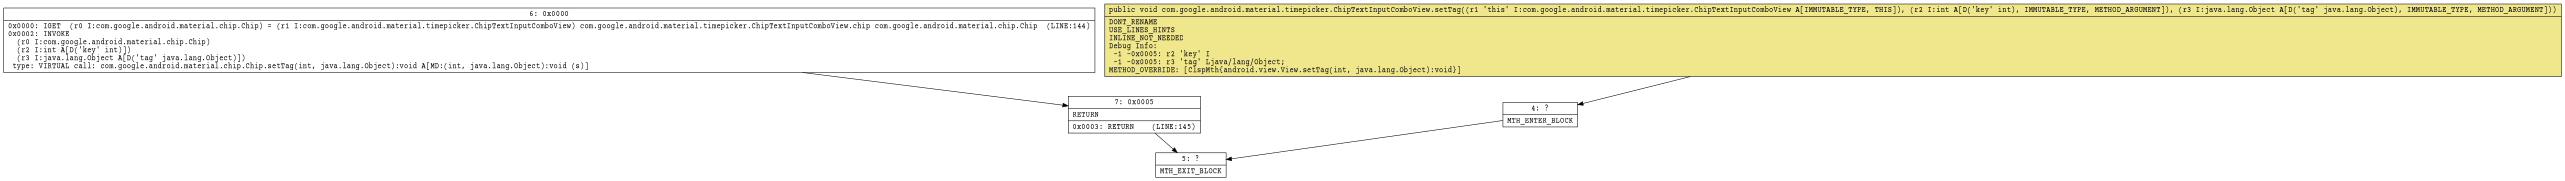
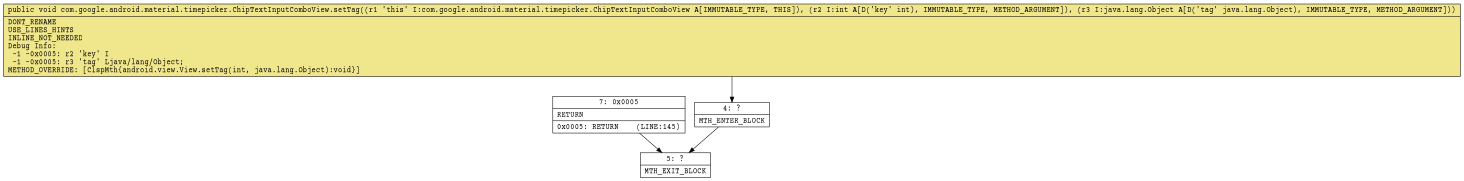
node "6: 0x0000": removed
node "7: 0x0005": text "0x0003: RETURN    (LINE:145)" -> "0x0005: RETURN    (LINE:145)"
